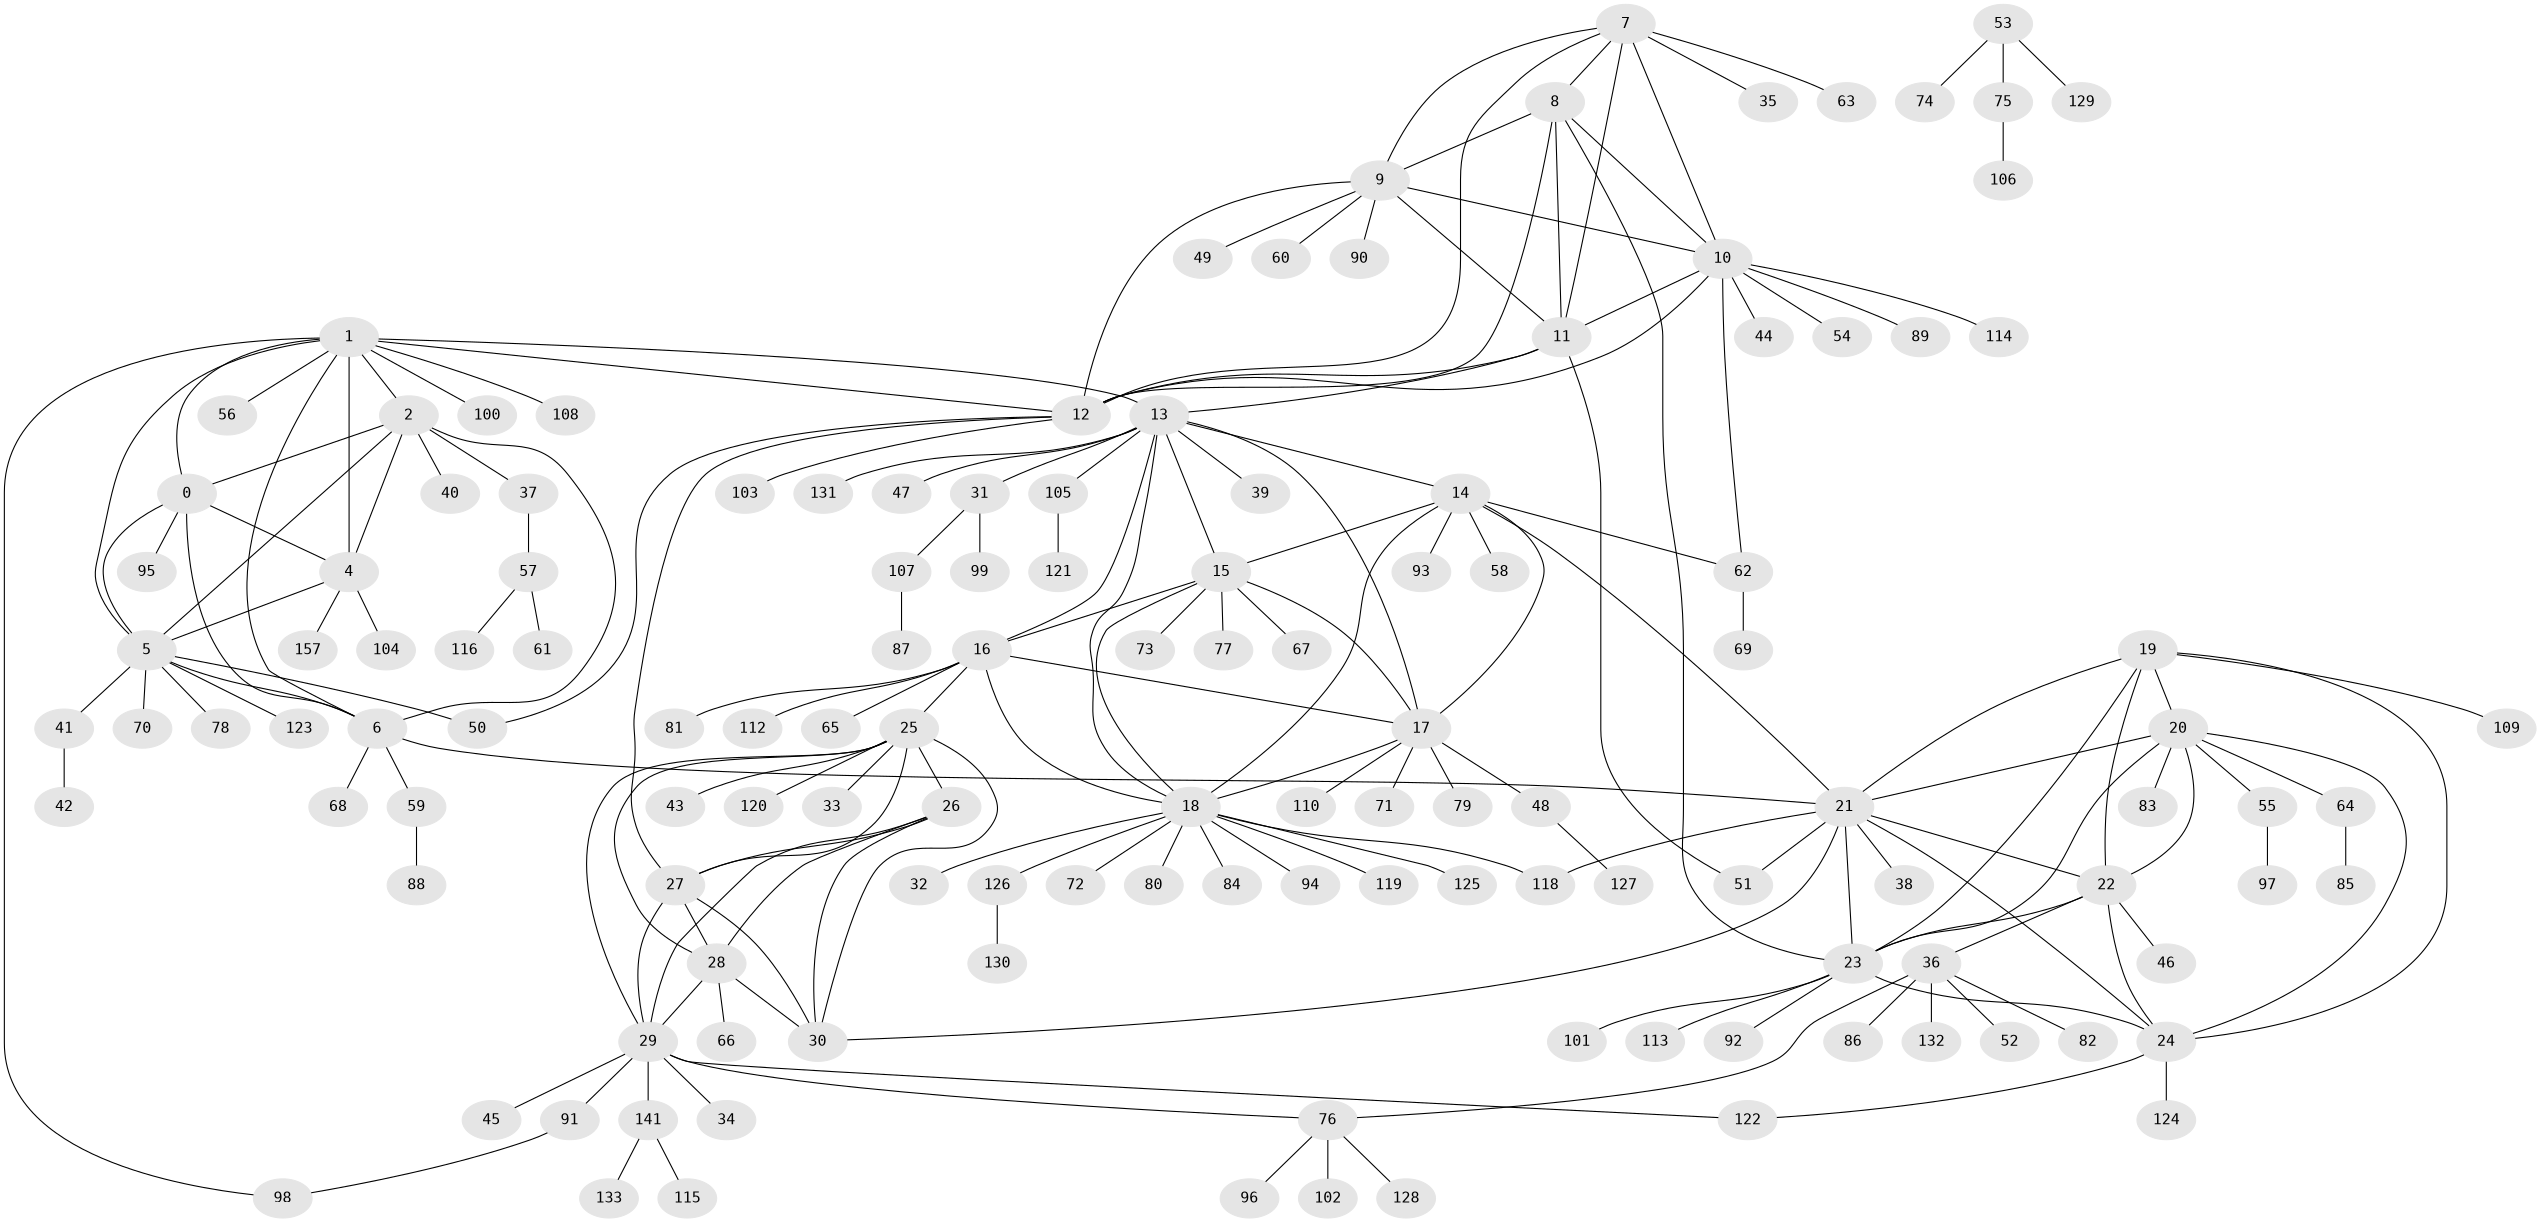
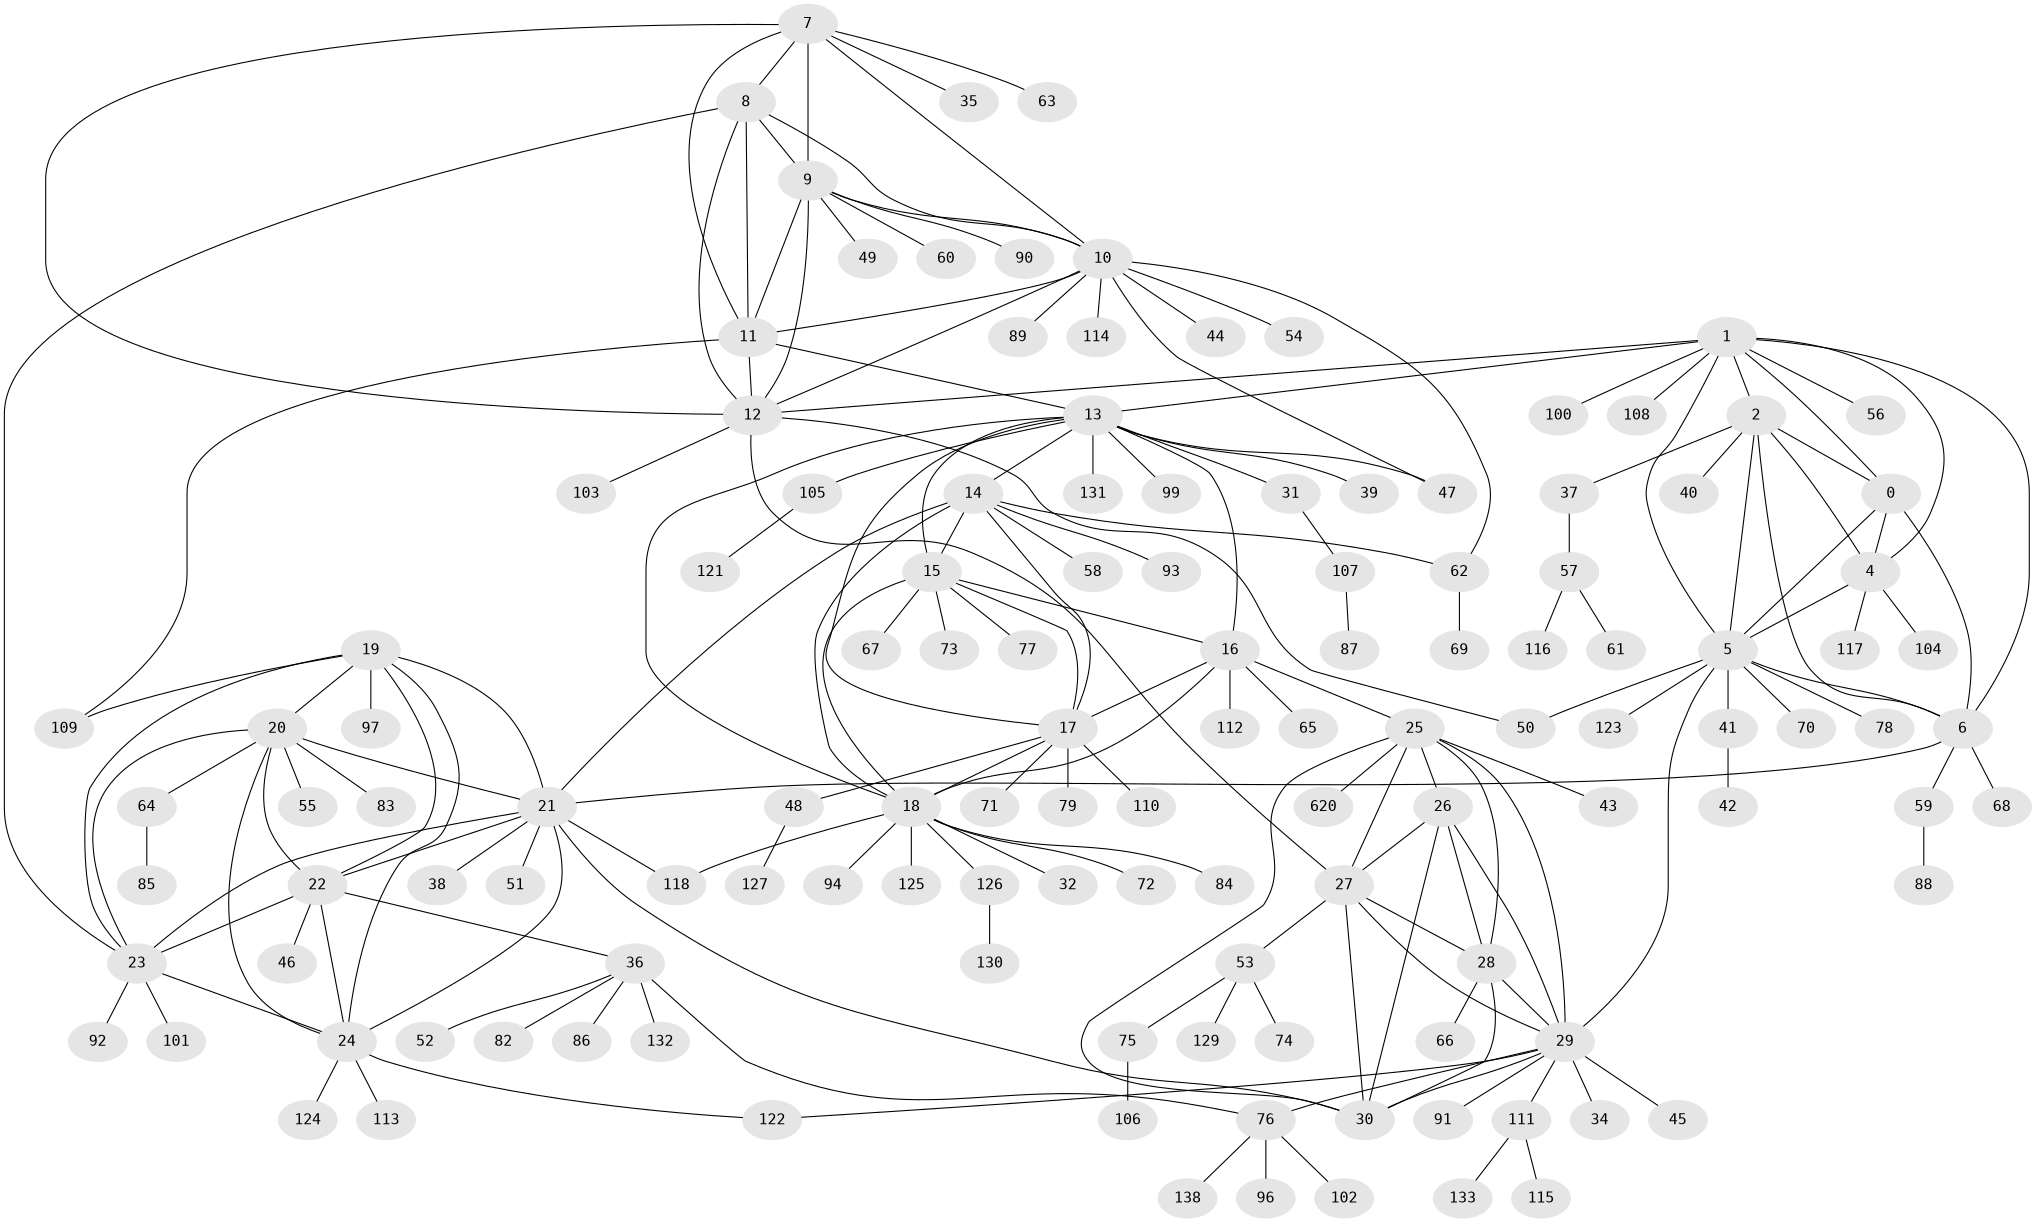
edge "10" -- "47": added
edge "31" -- "99": now "13" -- "99"
node "95": removed
edge "11" -- "51": now "11" -- "109"
node "157": label "157" -> "117"
node "81": removed
node "120": label "120" -> "620"
node "33": removed
edge "55" -- "97": now "19" -- "97"
edge "5" -- "29": added
node "80": removed
node "119": removed
edge "27" -- "53": added
edge "23" -- "113": now "24" -- "113"
edge "29" -- "30": added
node "141": label "141" -> "111"
node "98": removed
node "128": label "128" -> "138"
